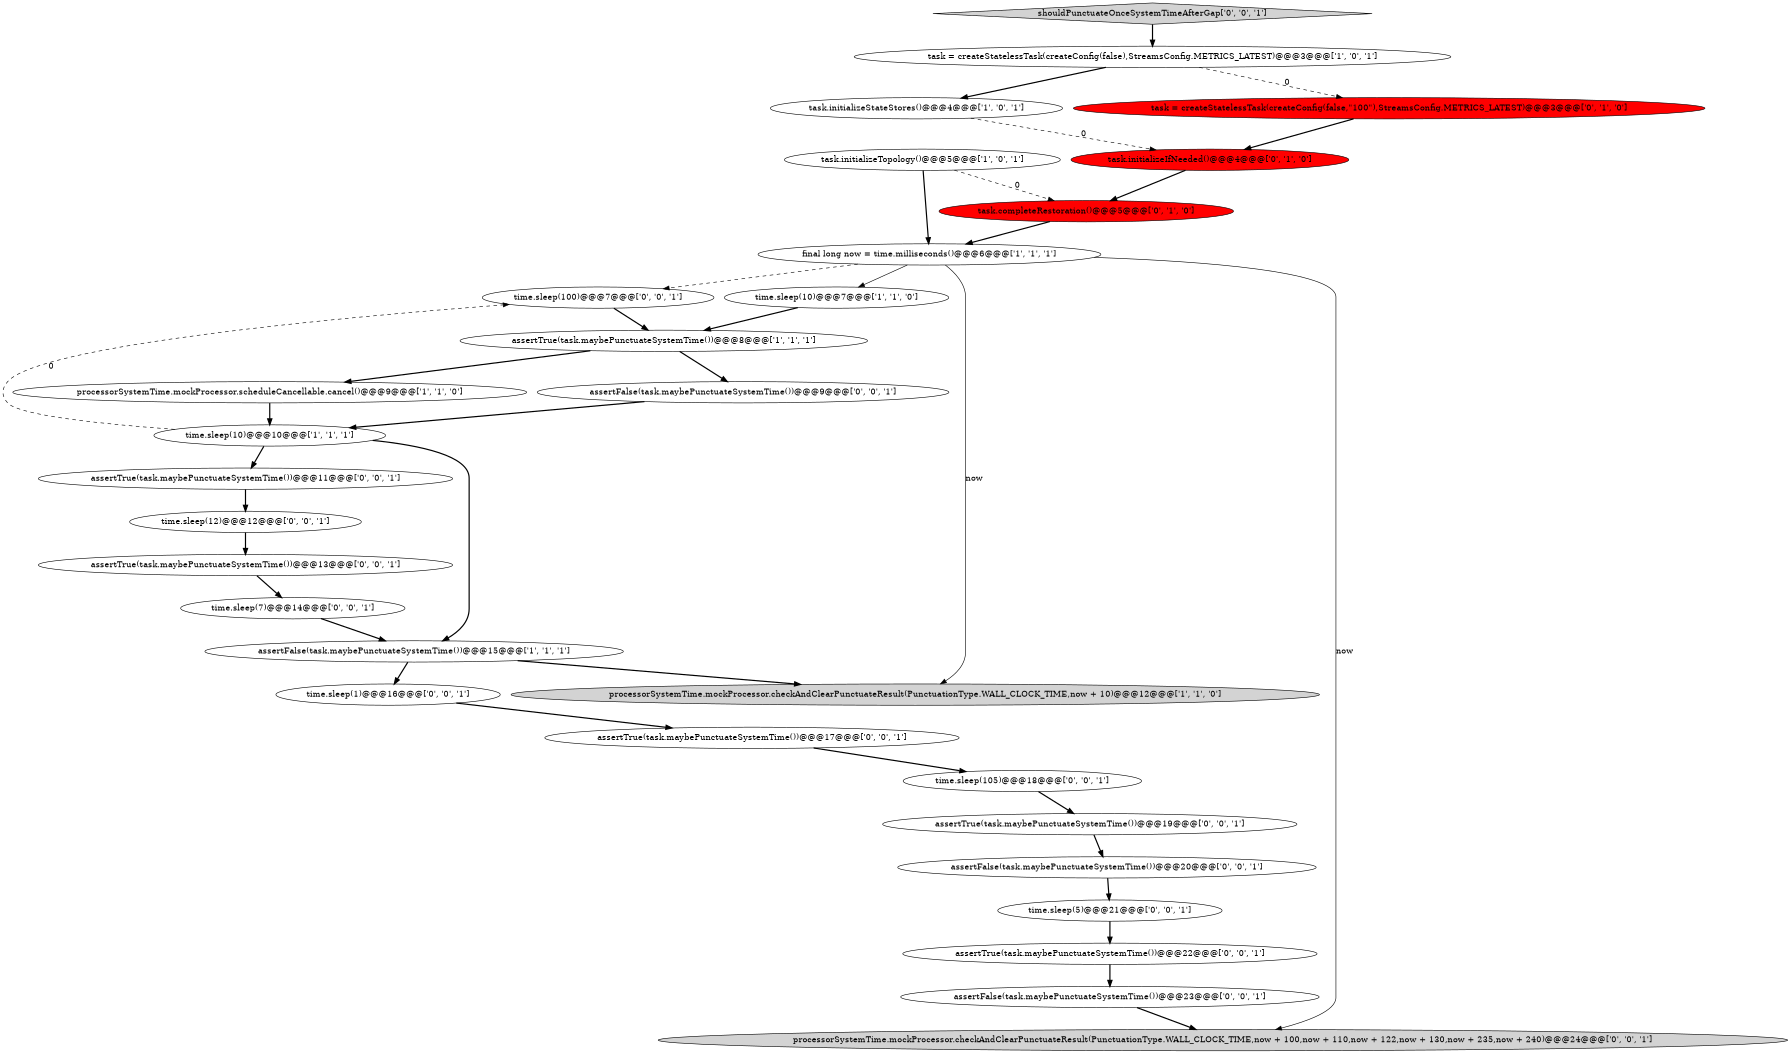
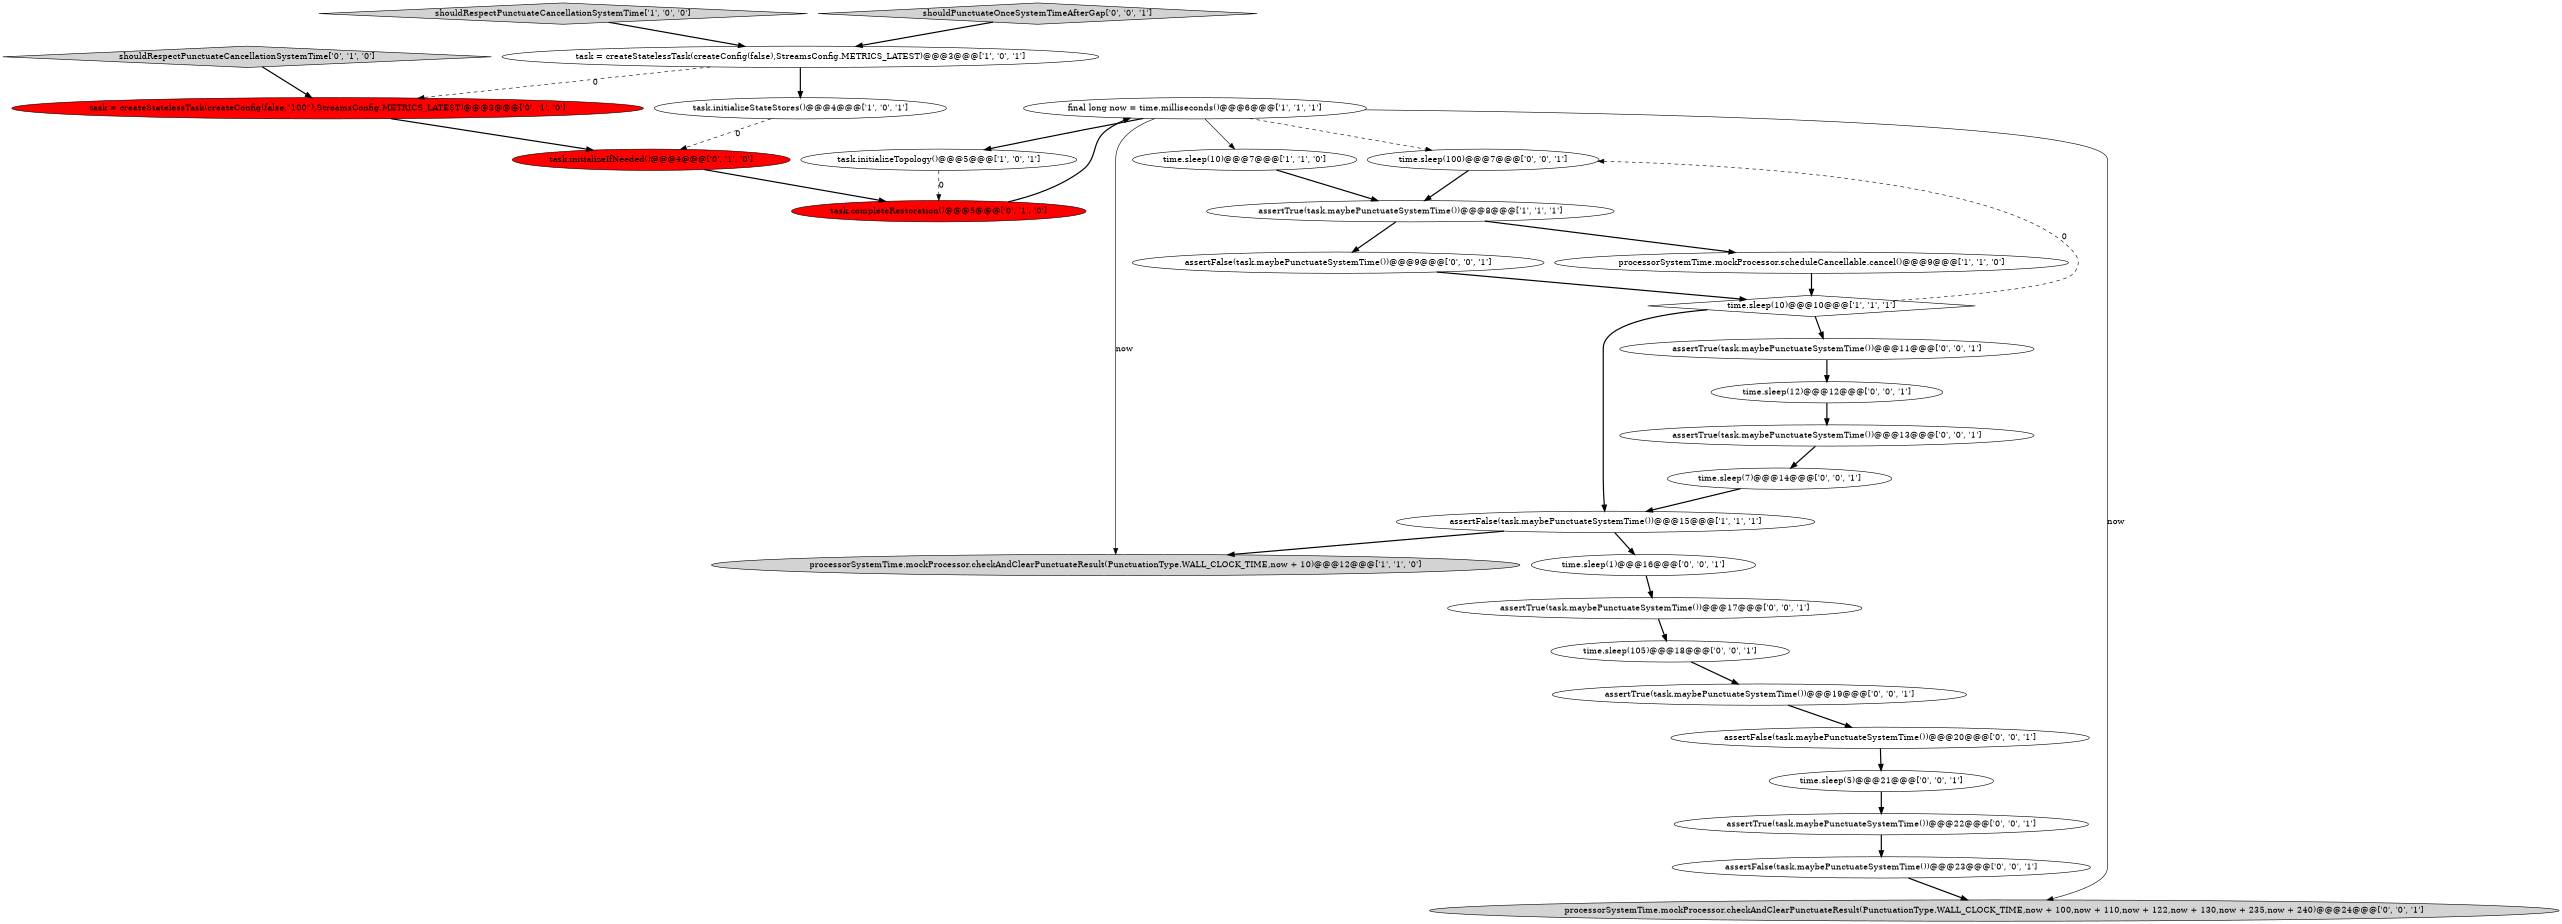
node "shouldRespectPunctuateCancellationSystemTime['1', '0', '0']": added
node "shouldRespectPunctuateCancellationSystemTime['0', '1', '0']": added
edge "task.initializeTopology()@@@5@@@['1', '0', '1']" -> "final long now = time.milliseconds()@@@6@@@['1', '1', '1']": reversed
node "time.sleep(10)@@@10@@@['1', '1', '1']": shape ellipse -> diamond
